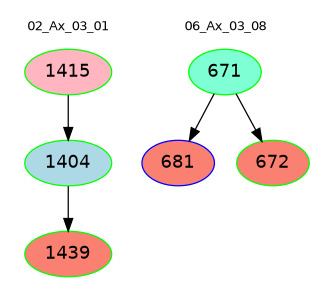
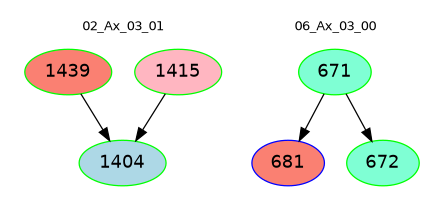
cluster "06_Ax_03_08": label "06_Ax_03_08" -> "06_Ax_03_00"
node "672": fillcolor salmon -> aquamarine
edge "1404" -> "1439": reversed
